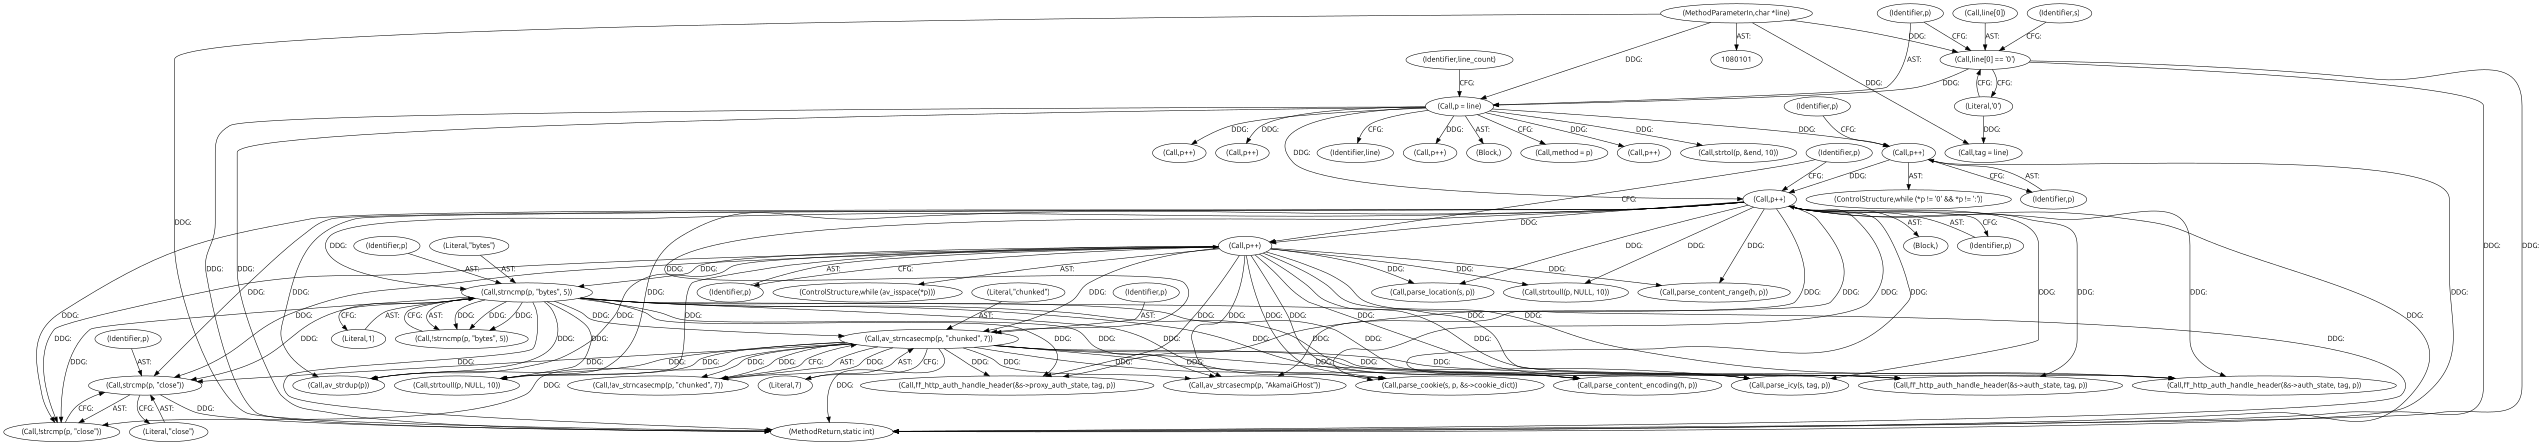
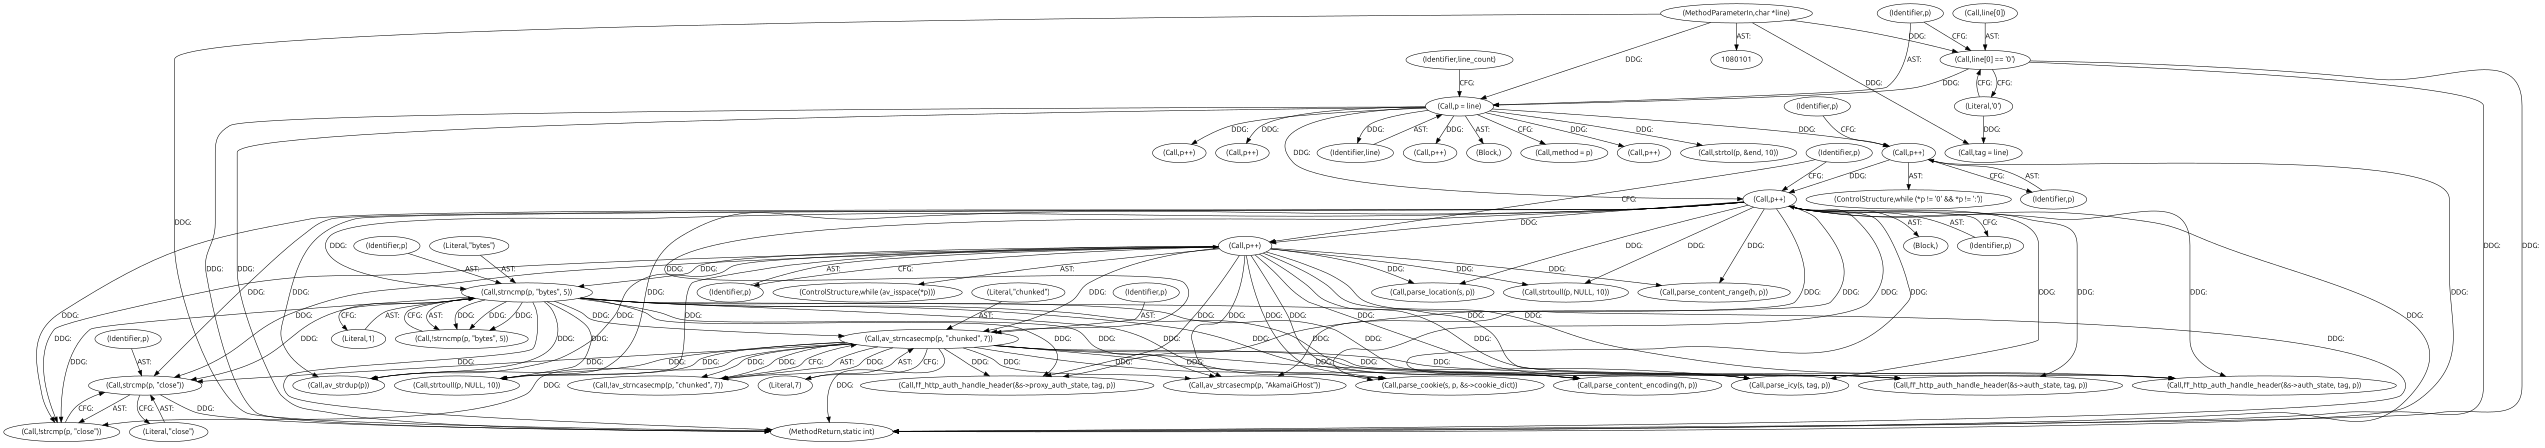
node "(Identifier,s)": removed
edge "(Call,p = line)" -> "(Identifier,line)": label "CFG: " -> "DDG: "
edge "(Identifier,line)" -> "(Call,p = line)": added, label "AST:"
